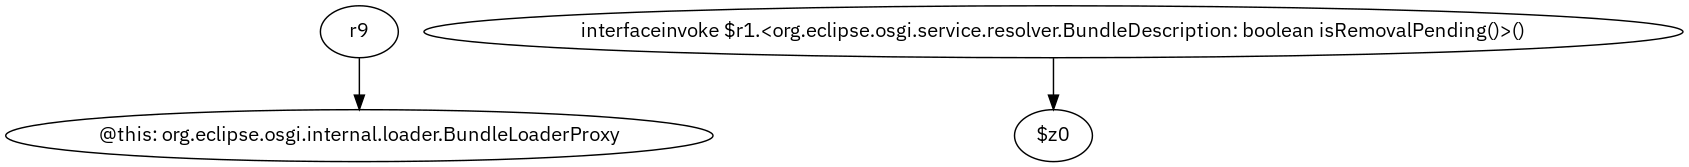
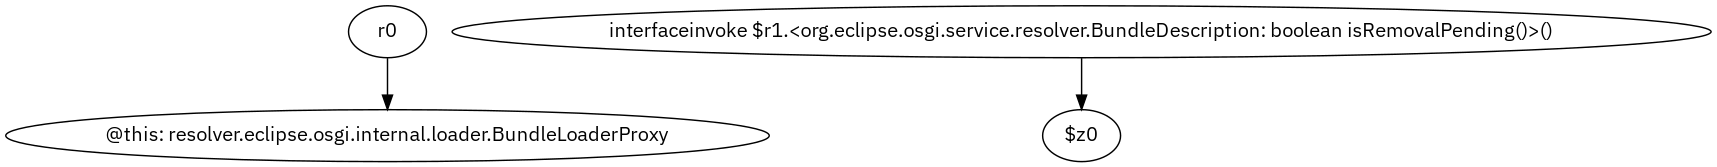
node "r9": label "r9" -> "r0"
node "@this: org.eclipse.osgi.internal.loader.BundleLoaderProxy": label "@this: org.eclipse.osgi.internal.loader.BundleLoaderProxy" -> "@this: resolver.eclipse.osgi.internal.loader.BundleLoaderProxy"
